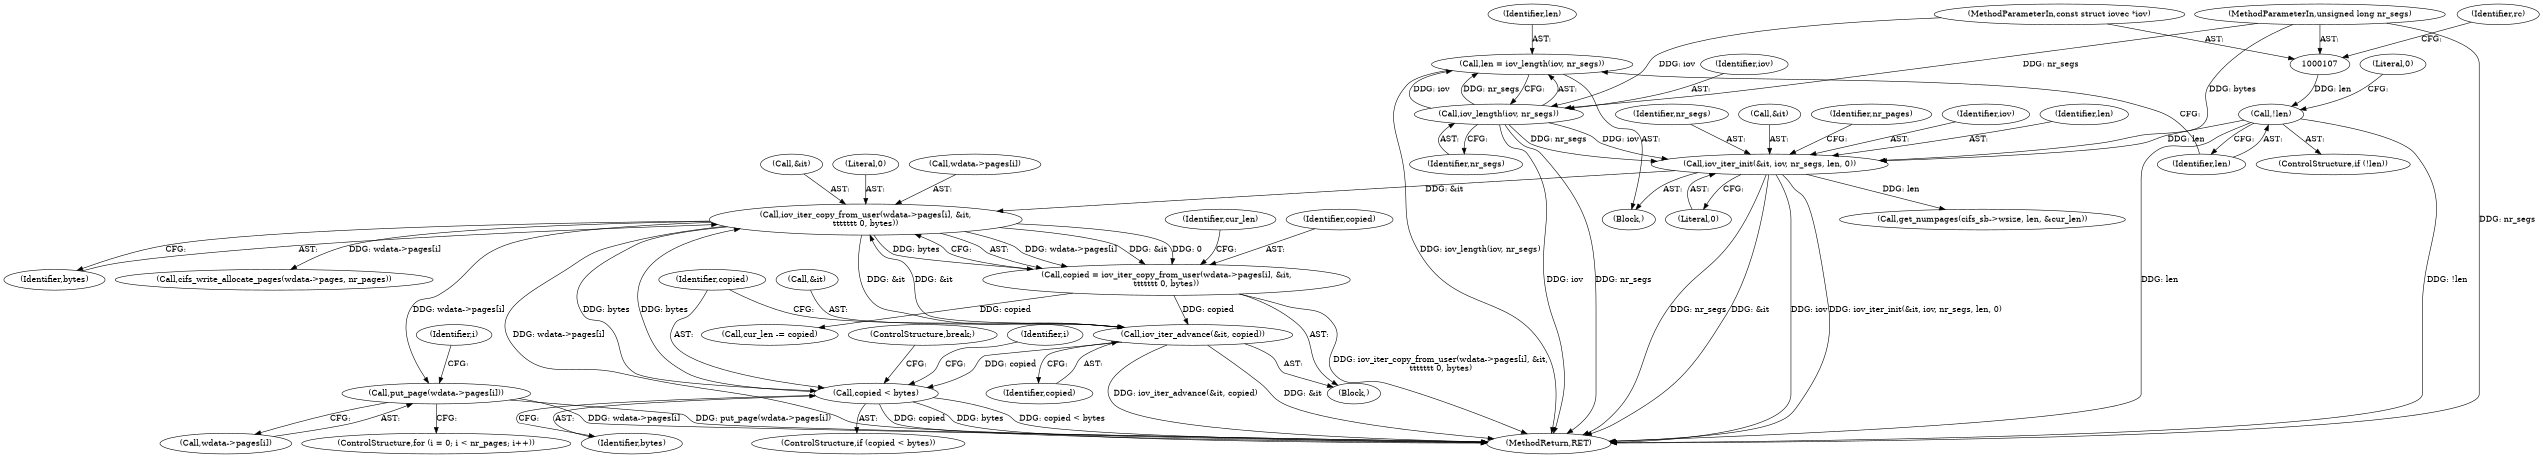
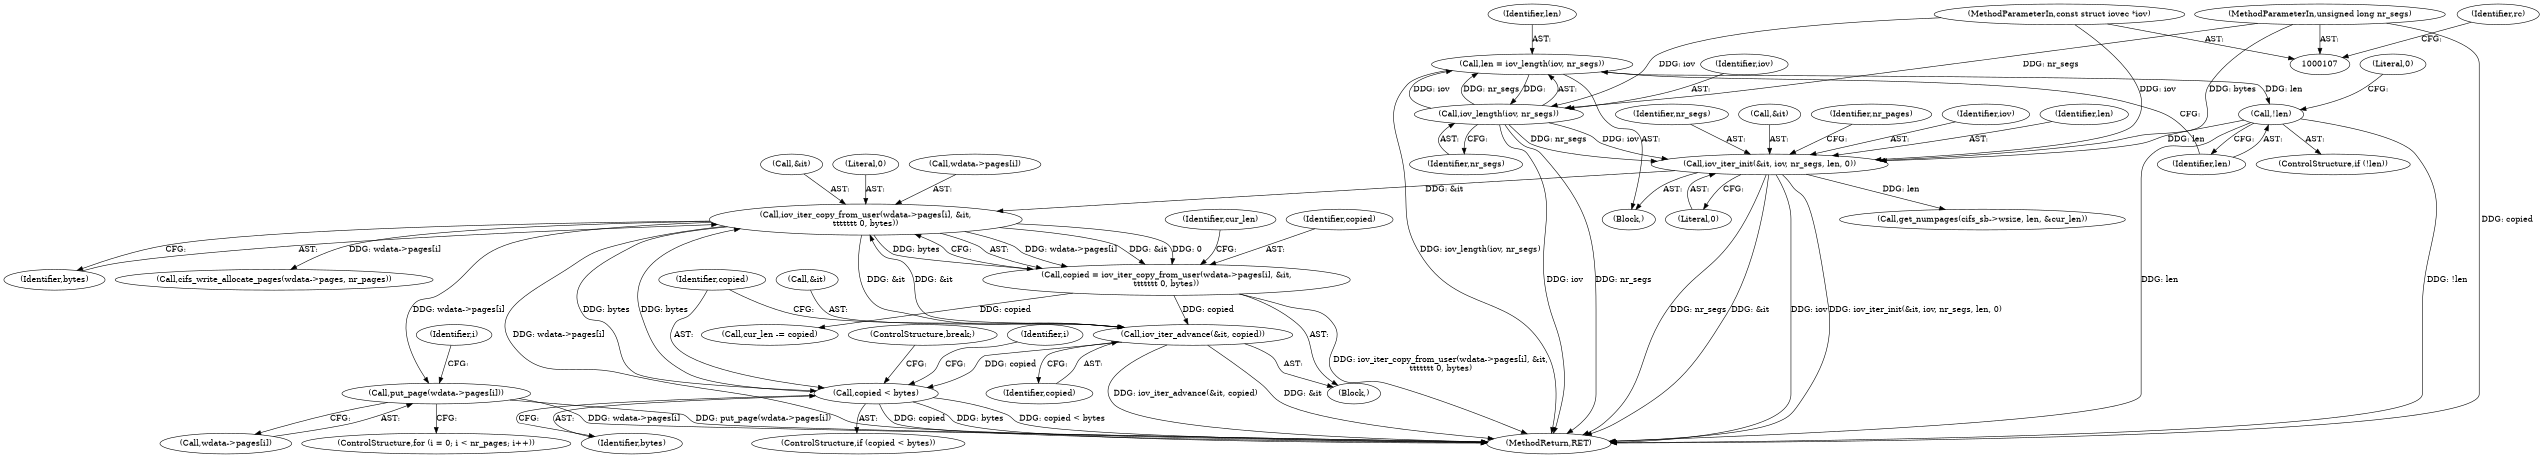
edge "(Call,len = iov_length(iov, nr_segs))" -> "(Call,iov_length(iov, nr_segs))": label "CFG: " -> "DDG: "
edge "1000107" -> "(Call,!len)": now "(Call,len = iov_length(iov, nr_segs))" -> "(Call,!len)"
edge "(MethodParameterIn,const struct iovec *iov)" -> "(Call,iov_iter_init(&it, iov, nr_segs, len, 0))": added, label "DDG: iov"
edge "(MethodParameterIn,unsigned long nr_segs)" -> "(MethodReturn,RET)": label "DDG: nr_segs" -> "DDG: copied"
